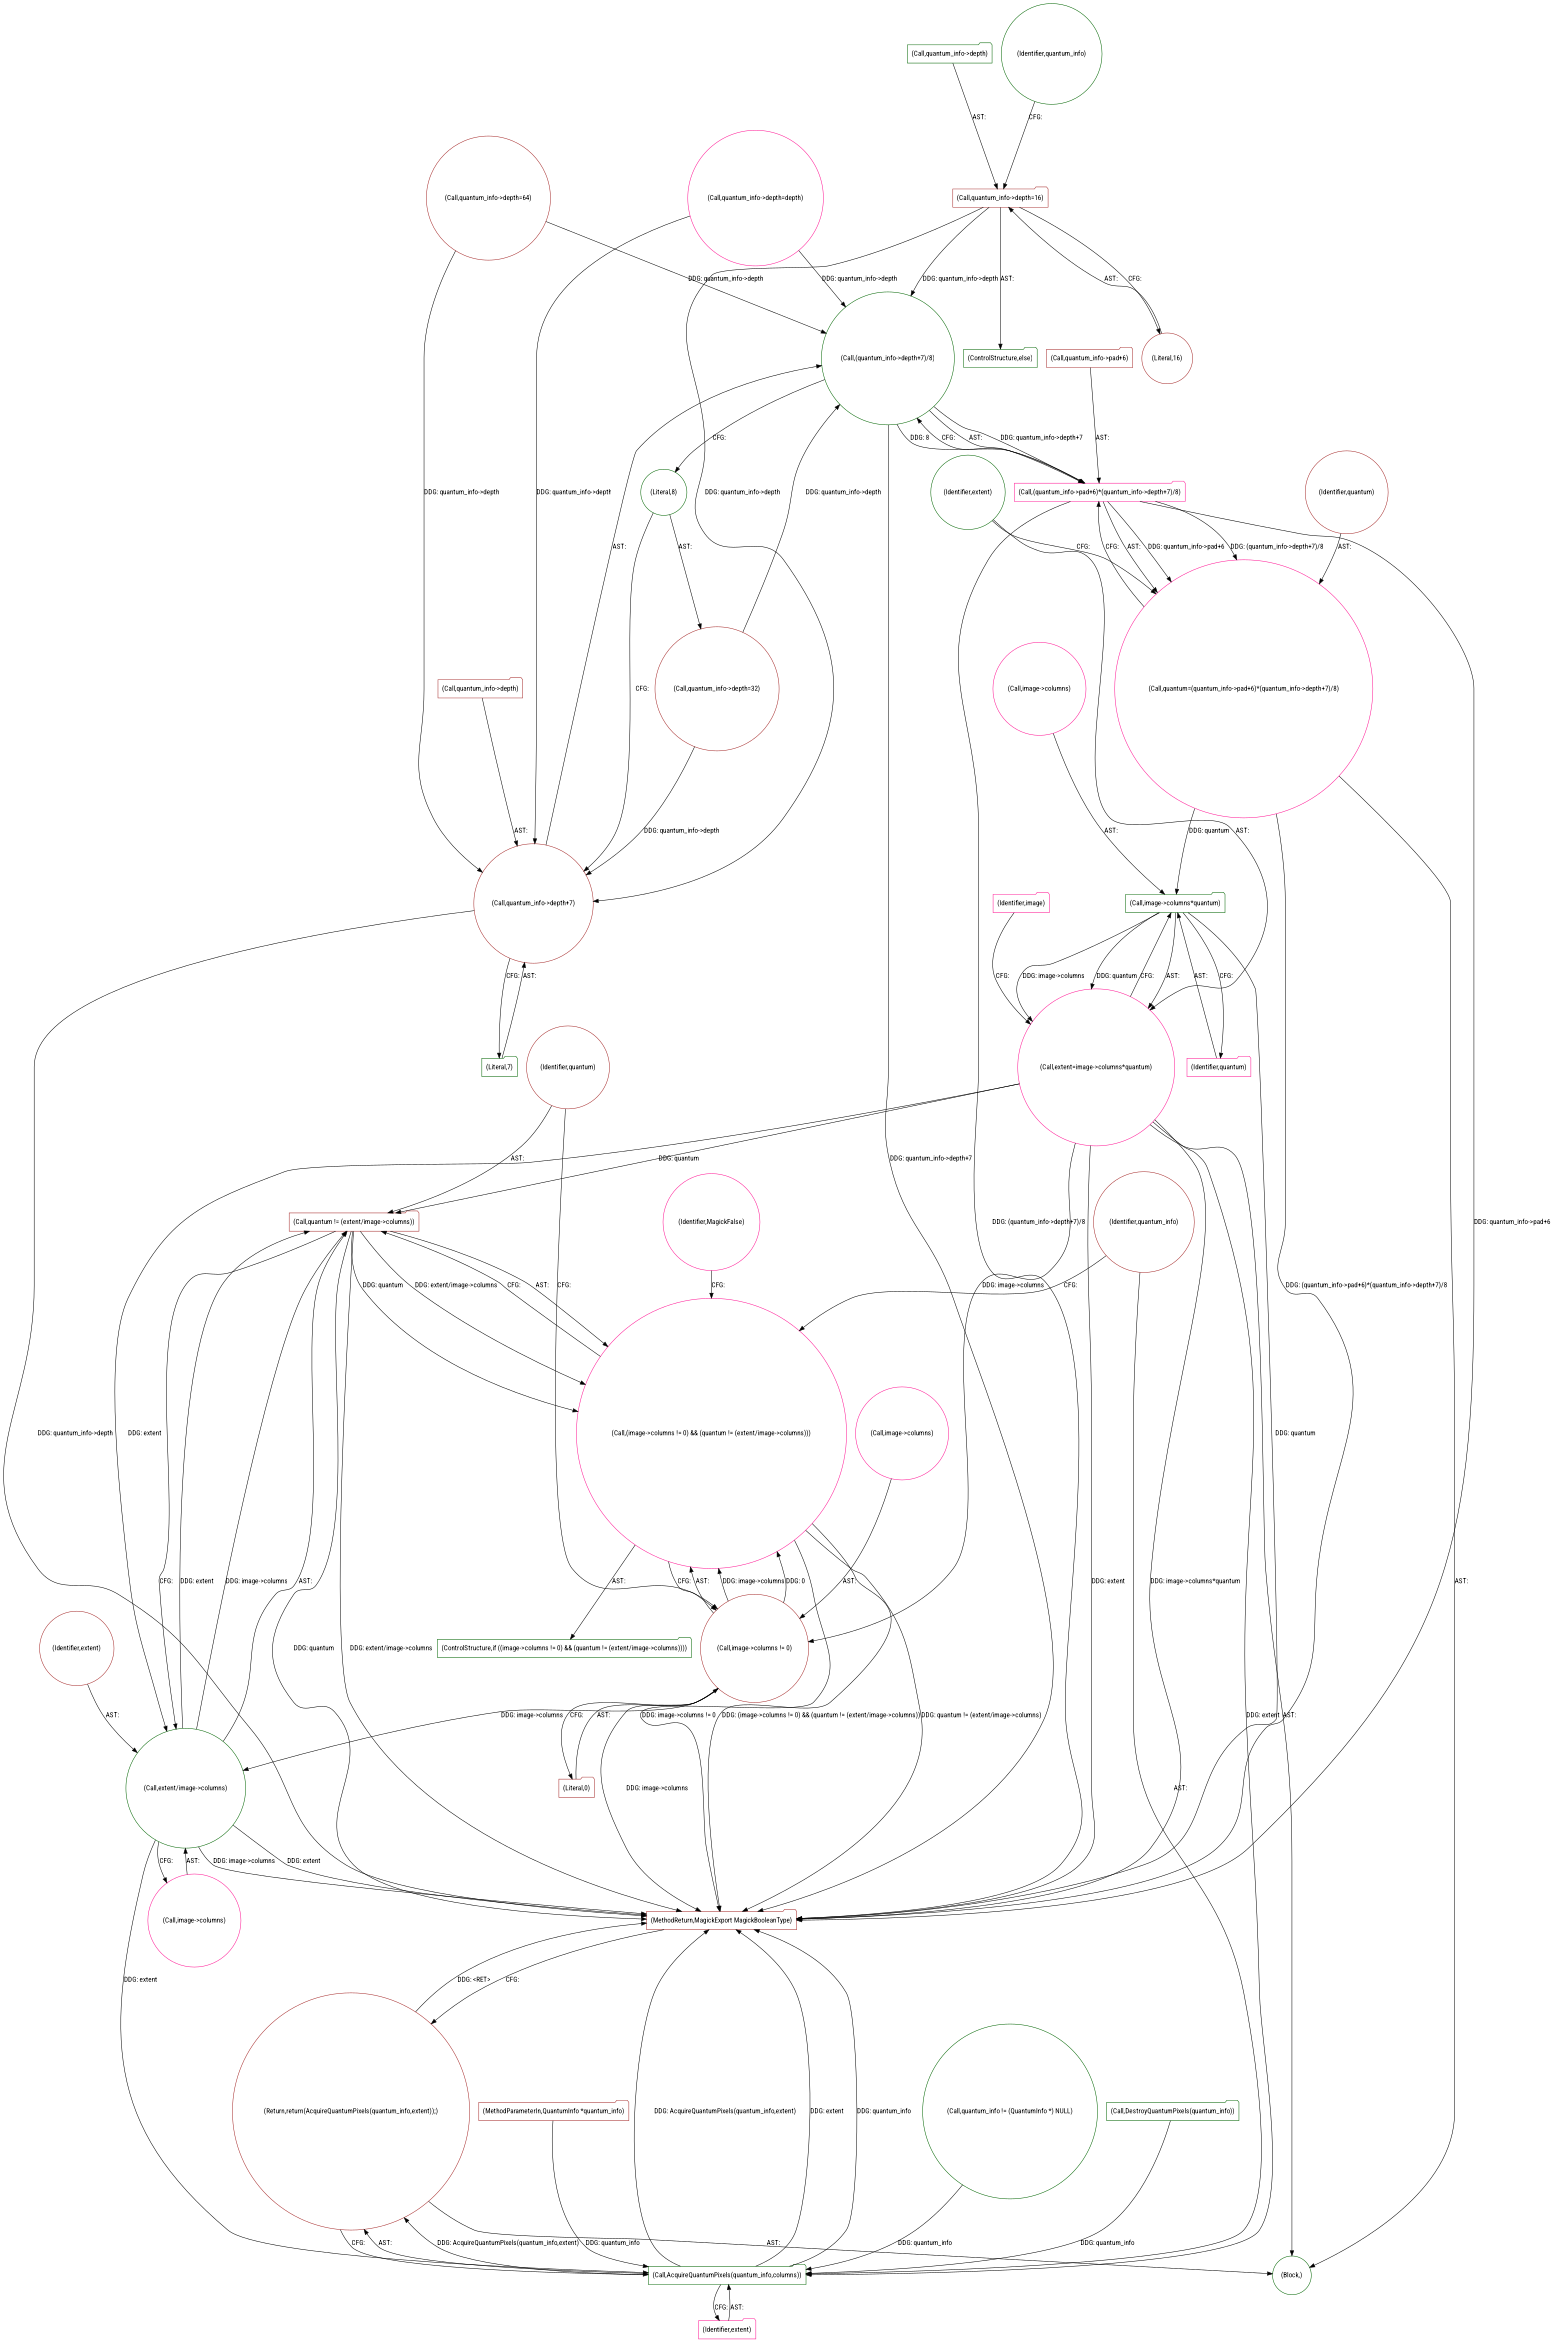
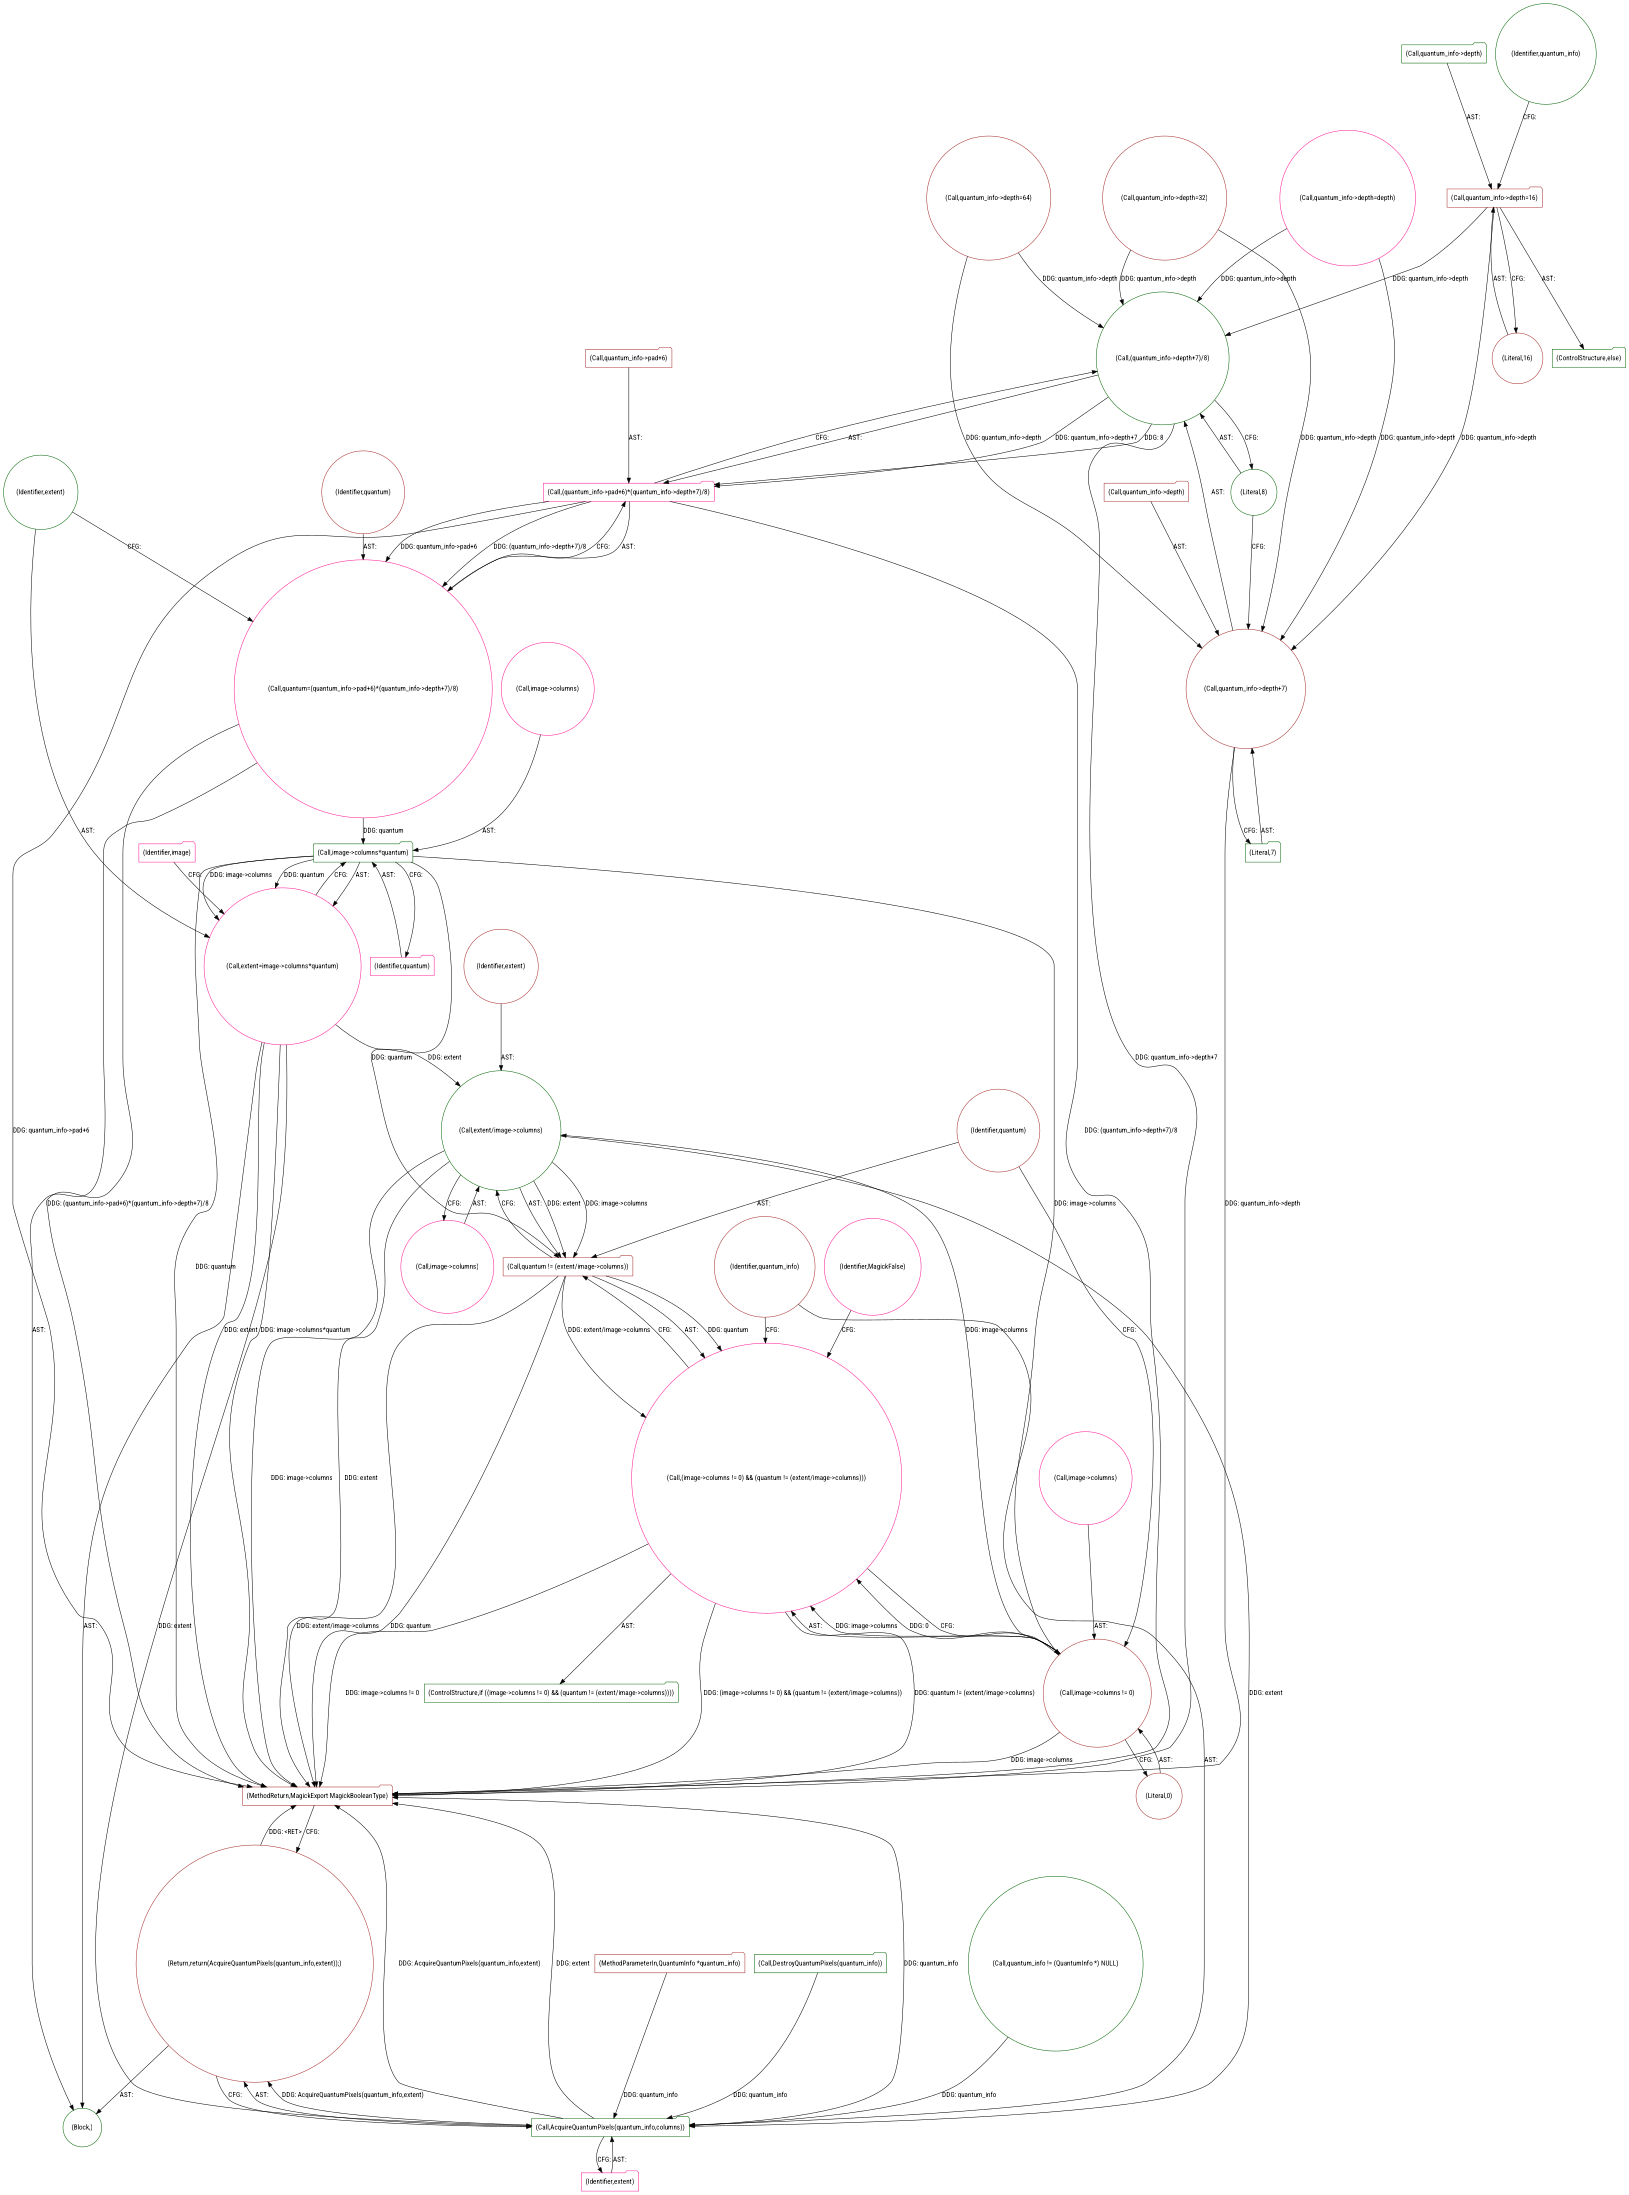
edge "(Literal,8)" -> "(Call,quantum_info->depth=32)": now "(Literal,8)" -> "(Call,(quantum_info->depth+7)/8)"
edge "(Call,extent=image->columns*quantum)" -> "(Call,quantum != (extent/image->columns))": now "(Call,image->columns*quantum)" -> "(Call,quantum != (extent/image->columns))"
edge "(Call,extent=image->columns*quantum)" -> "(Call,image->columns != 0)": now "(Call,image->columns*quantum)" -> "(Call,image->columns != 0)"
node "(Literal,0)": shape folder -> circle
